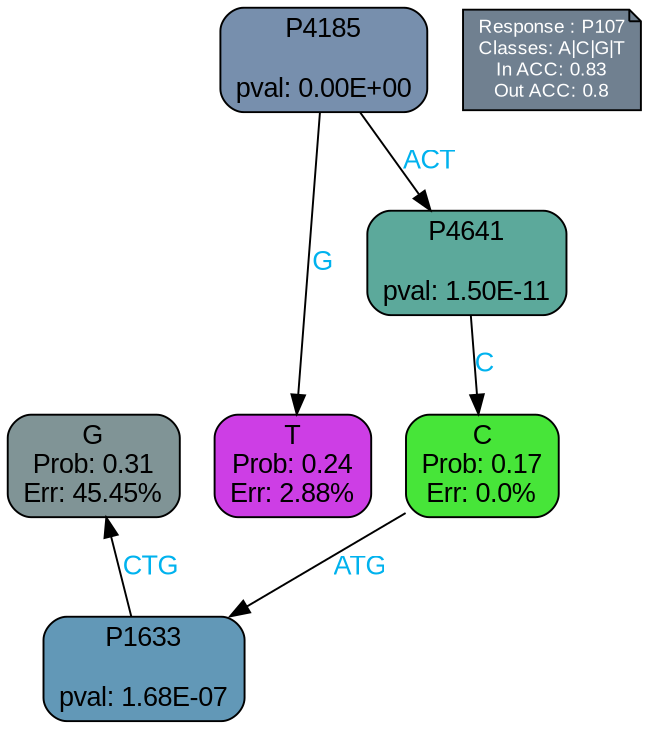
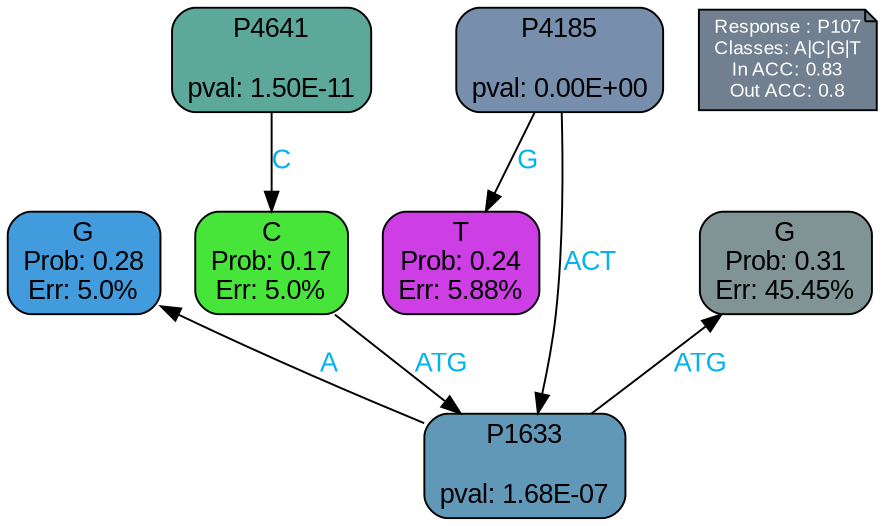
edge "P4185 pval: 0.00E+00" -> "P4641 pval: 1.50E-11": now "P4185 pval: 0.00E+00" -> "P1633 pval: 1.68E-07"
node "G Prob: 0.28 Err: 5.0%": added
node "T Prob: 0.24 Err: 2.88%": label "T Prob: 0.24 Err: 2.88%" -> "T Prob: 0.24 Err: 5.88%"
node "C Prob: 0.17 Err: 0.0%": label "C Prob: 0.17 Err: 0.0%" -> "C Prob: 0.17 Err: 5.0%"
edge "P1633 pval: 1.68E-07" -> "G Prob: 0.31 Err: 45.45%": label "CTG" -> "ATG"
